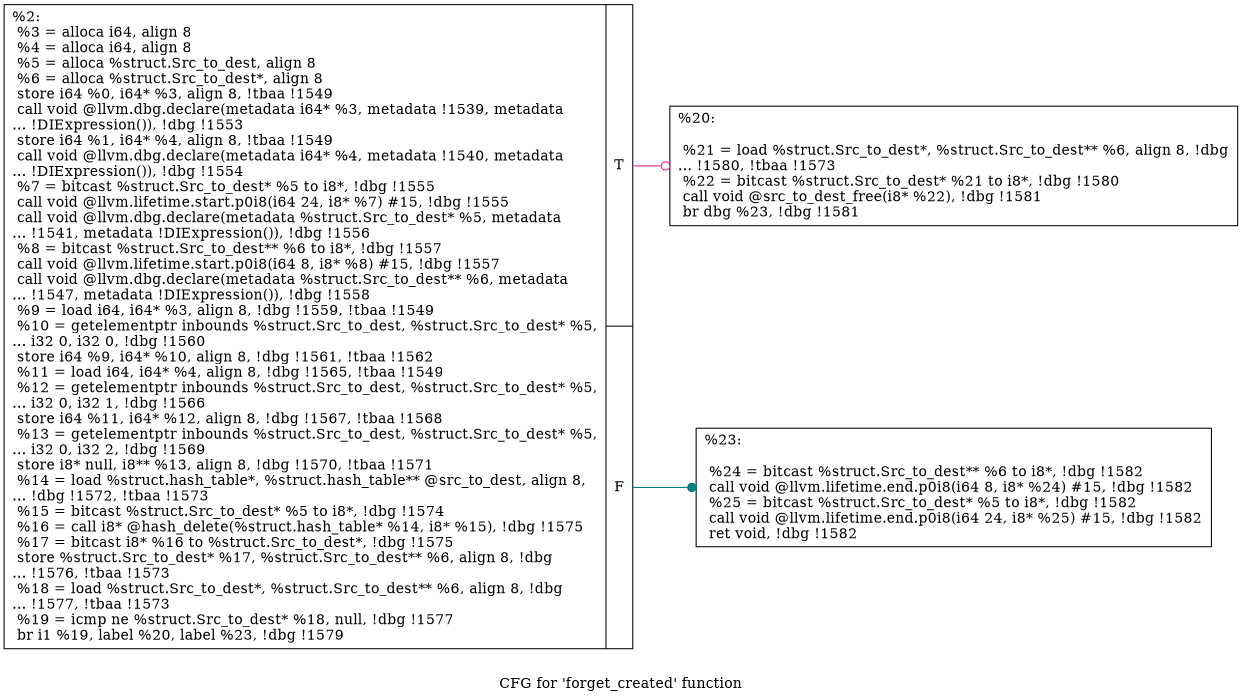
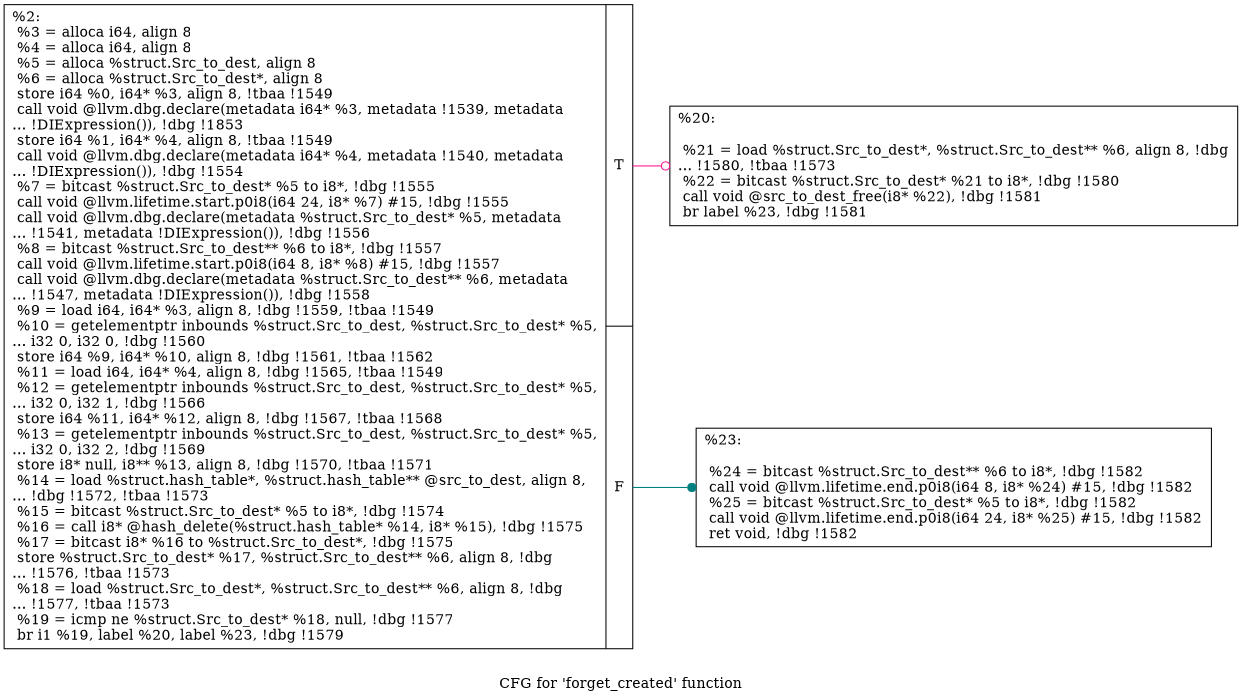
node "%2:": text "... !DIExpression()), !dbg !1553" -> "... !DIExpression()), !dbg !1853"
node "%20:": text "br dbg %23, !dbg !1581" -> "br label %23, !dbg !1581"
